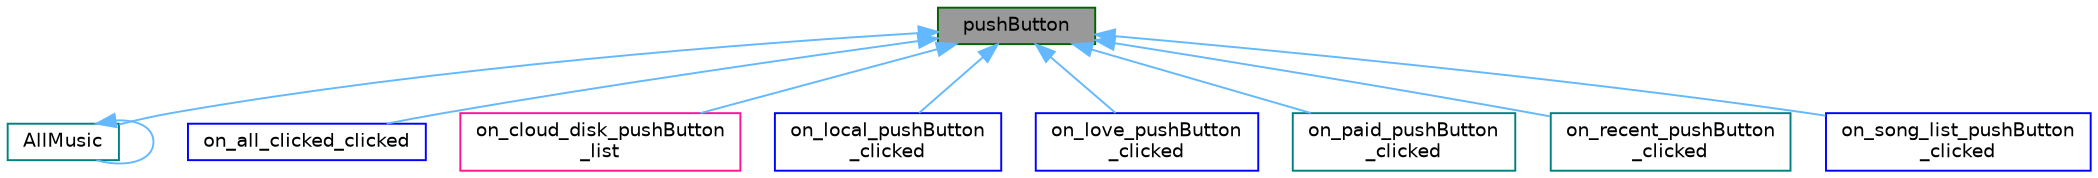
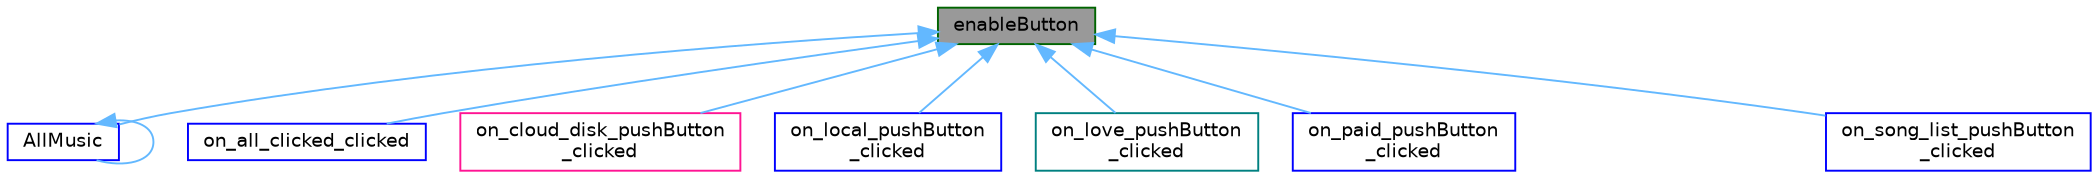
node "pushButton": label "pushButton" -> "enableButton"
node "AllMusic": color teal -> blue
node "on_cloud_disk_pushButton _list": label "on_cloud_disk_pushButton _list" -> "on_cloud_disk_pushButton _clicked"
node "on_love_pushButton _clicked": color blue -> teal
node "on_paid_pushButton _clicked": color teal -> blue
node "on_recent_pushButton _clicked": removed
